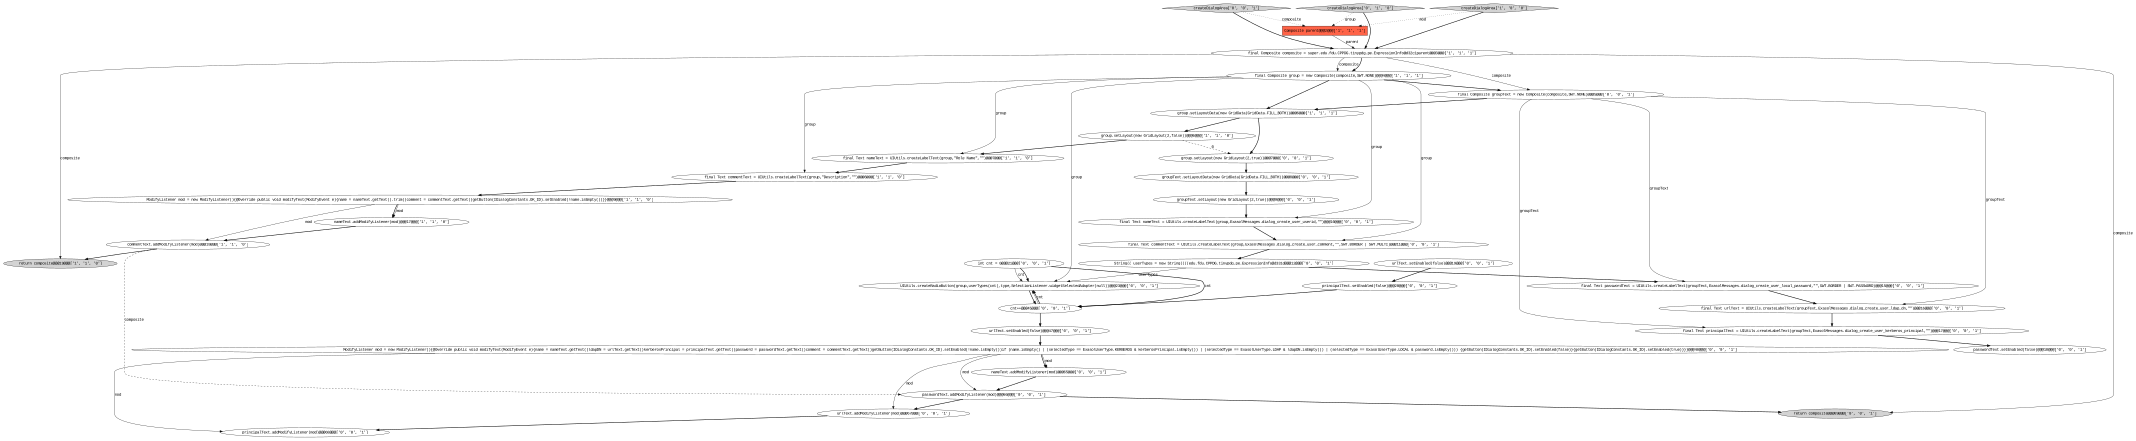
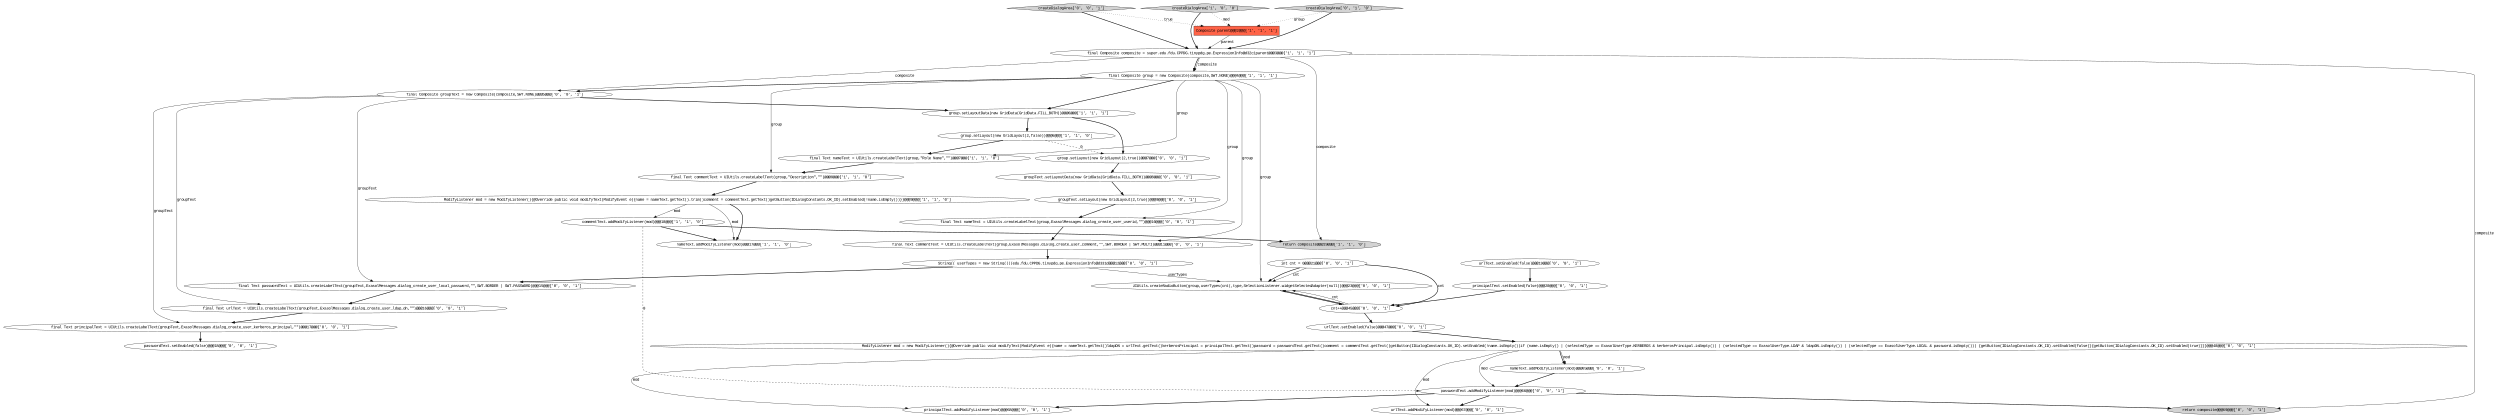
edge "createDialogArea['0', '0', '1']" -> "Composite parent@@@2@@@['1', '1', '1']": label "composite" -> "true"
edge "nameText.addModifyListener(mod)@@@17@@@['1', '1', '0']" -> "commentText.addModifyListener(mod)@@@18@@@['1', '1', '0']": reversed
edge "commentText.addModifyListener(mod)@@@18@@@['1', '1', '0']" -> "passwordText.addModifyListener(mod)@@@66@@@['0', '0', '1']": label "composite" -> "0"
edge "urlText.addModifyListener(mod)@@@67@@@['0', '0', '1']" -> "principalText.addModifyListener(mod)@@@68@@@['0', '0', '1']": now "passwordText.addModifyListener(mod)@@@66@@@['0', '0', '1']" -> "principalText.addModifyListener(mod)@@@68@@@['0', '0', '1']"
